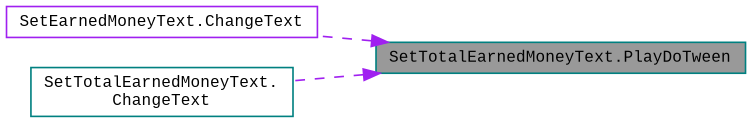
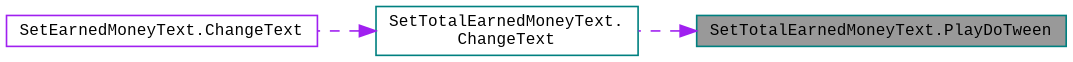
edge "SetEarnedMoneyText.ChangeText" -> "SetTotalEarnedMoneyText.PlayDoTween": now "SetEarnedMoneyText.ChangeText" -> "SetTotalEarnedMoneyText. ChangeText"
